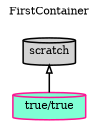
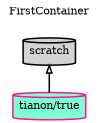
node "true/true": label "true/true" -> "tianon/true"
